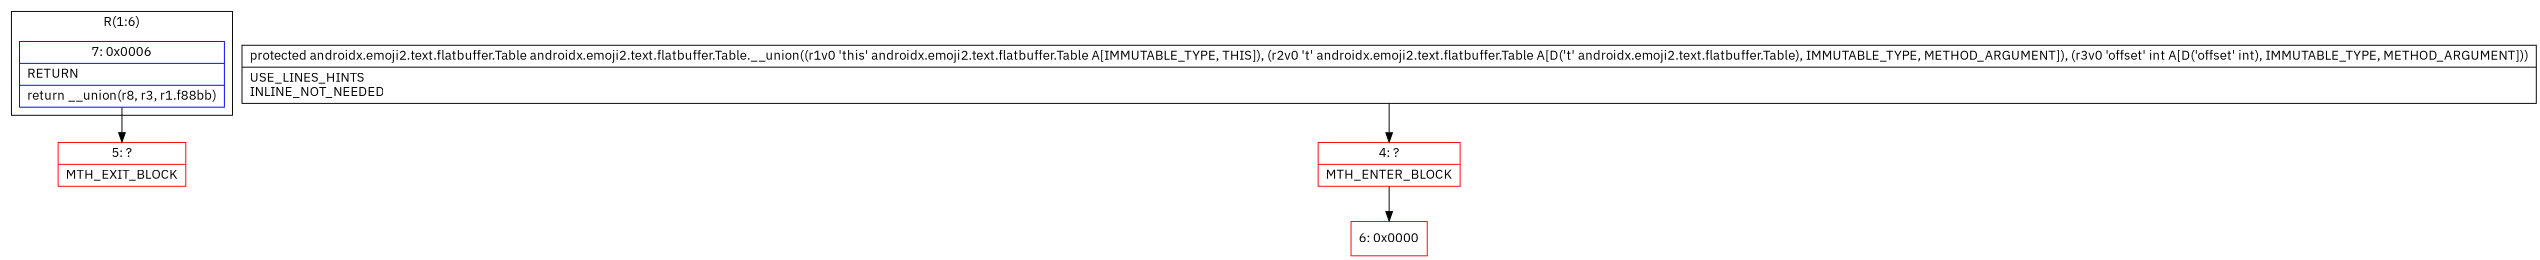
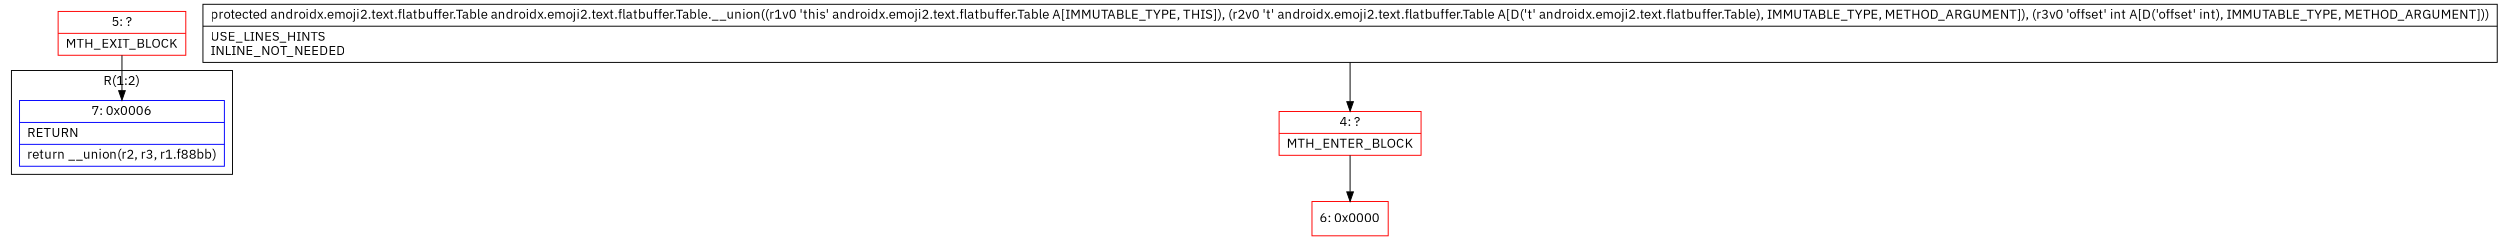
cluster "R(1:6)": label "R(1:6)" -> "R(1:2)"
node "7: 0x0006": text "return __union(r8, r3, r1.f88bb)" -> "return __union(r2, r3, r1.f88bb)"
edge "7: 0x0006" -> "5: ?": reversed
